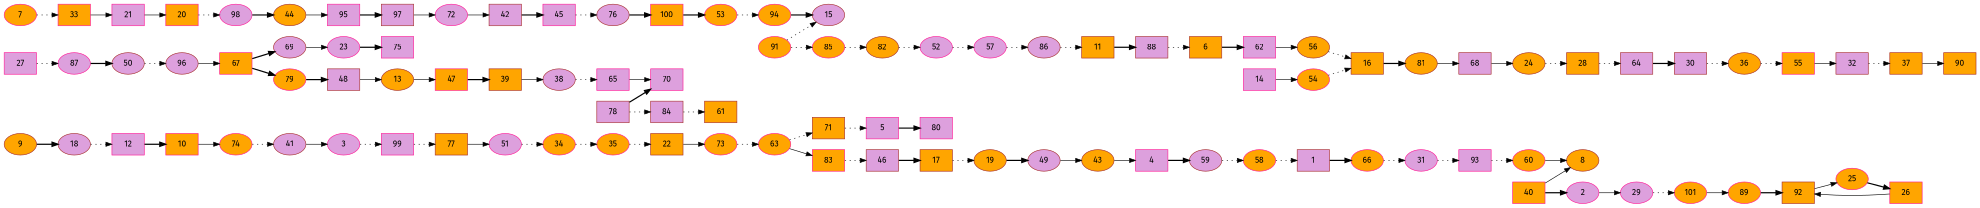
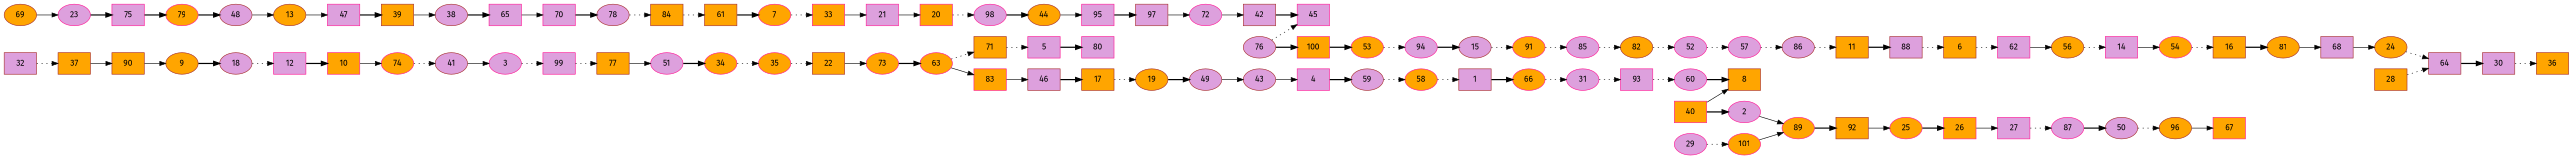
edge "45" -> "76": reversed
edge "61" -> "7": added
node "94": fillcolor orange -> plum
edge "91" -> "15": reversed
node "69": fillcolor plum -> orange
node "85": fillcolor orange -> plum
edge "6" -> "62": style bold -> dotted
edge "56" -> "16": now "56" -> "14"
edge "67" -> "69": removed
edge "90" -> "9": added
node "96": fillcolor plum -> orange
edge "24" -> "28": now "24" -> "64"
node "36": shape ellipse -> box
node "55": removed
edge "67" -> "79": now "75" -> "79"
node "48": shape box -> ellipse
node "47": fillcolor orange -> plum
edge "38" -> "65": style dotted -> bold
edge "78" -> "70": reversed
node "78": shape box -> ellipse
node "84": fillcolor plum -> orange
edge "51" -> "34": style dotted -> bold
edge "73" -> "63": style dotted -> bold
edge "83" -> "46": style dotted -> solid
node "43": fillcolor orange -> plum
node "60": fillcolor orange -> plum
edge "60" -> "8": style solid -> bold
node "8": shape ellipse -> box
edge "2" -> "29": now "2" -> "89"
edge "26" -> "92": now "26" -> "27"
